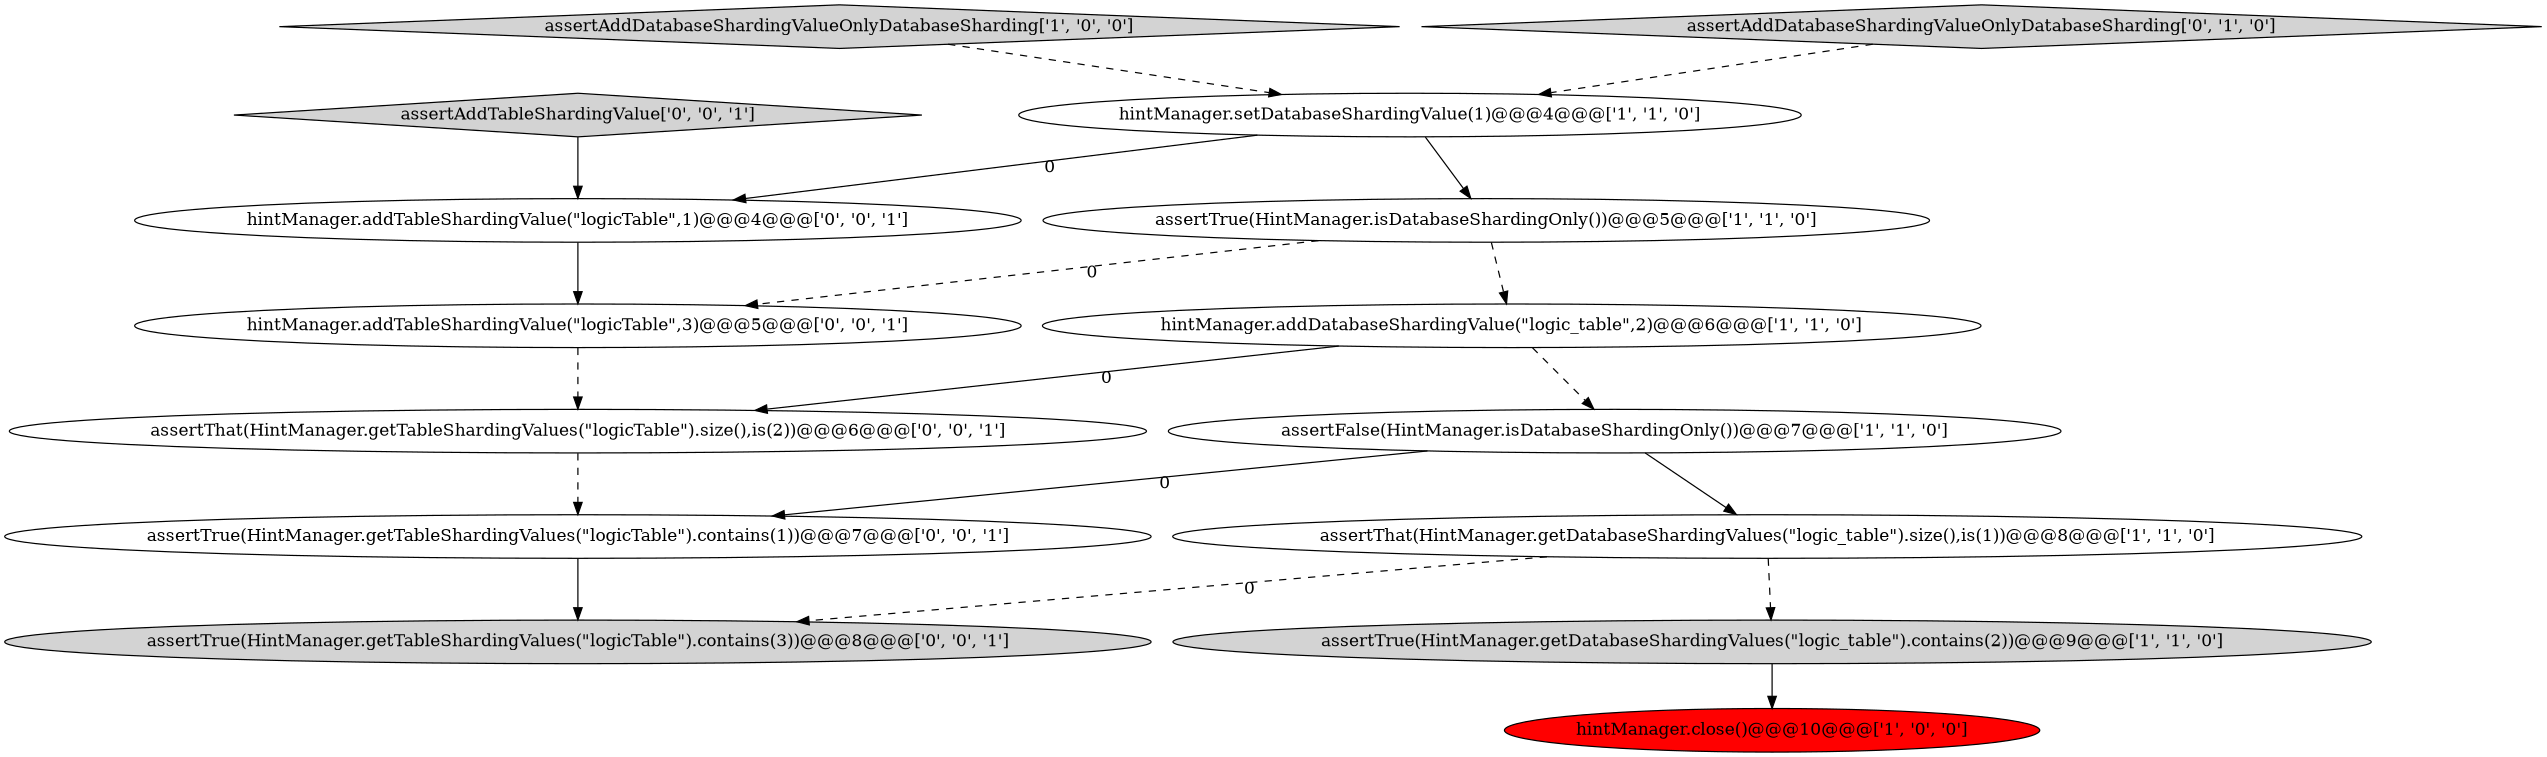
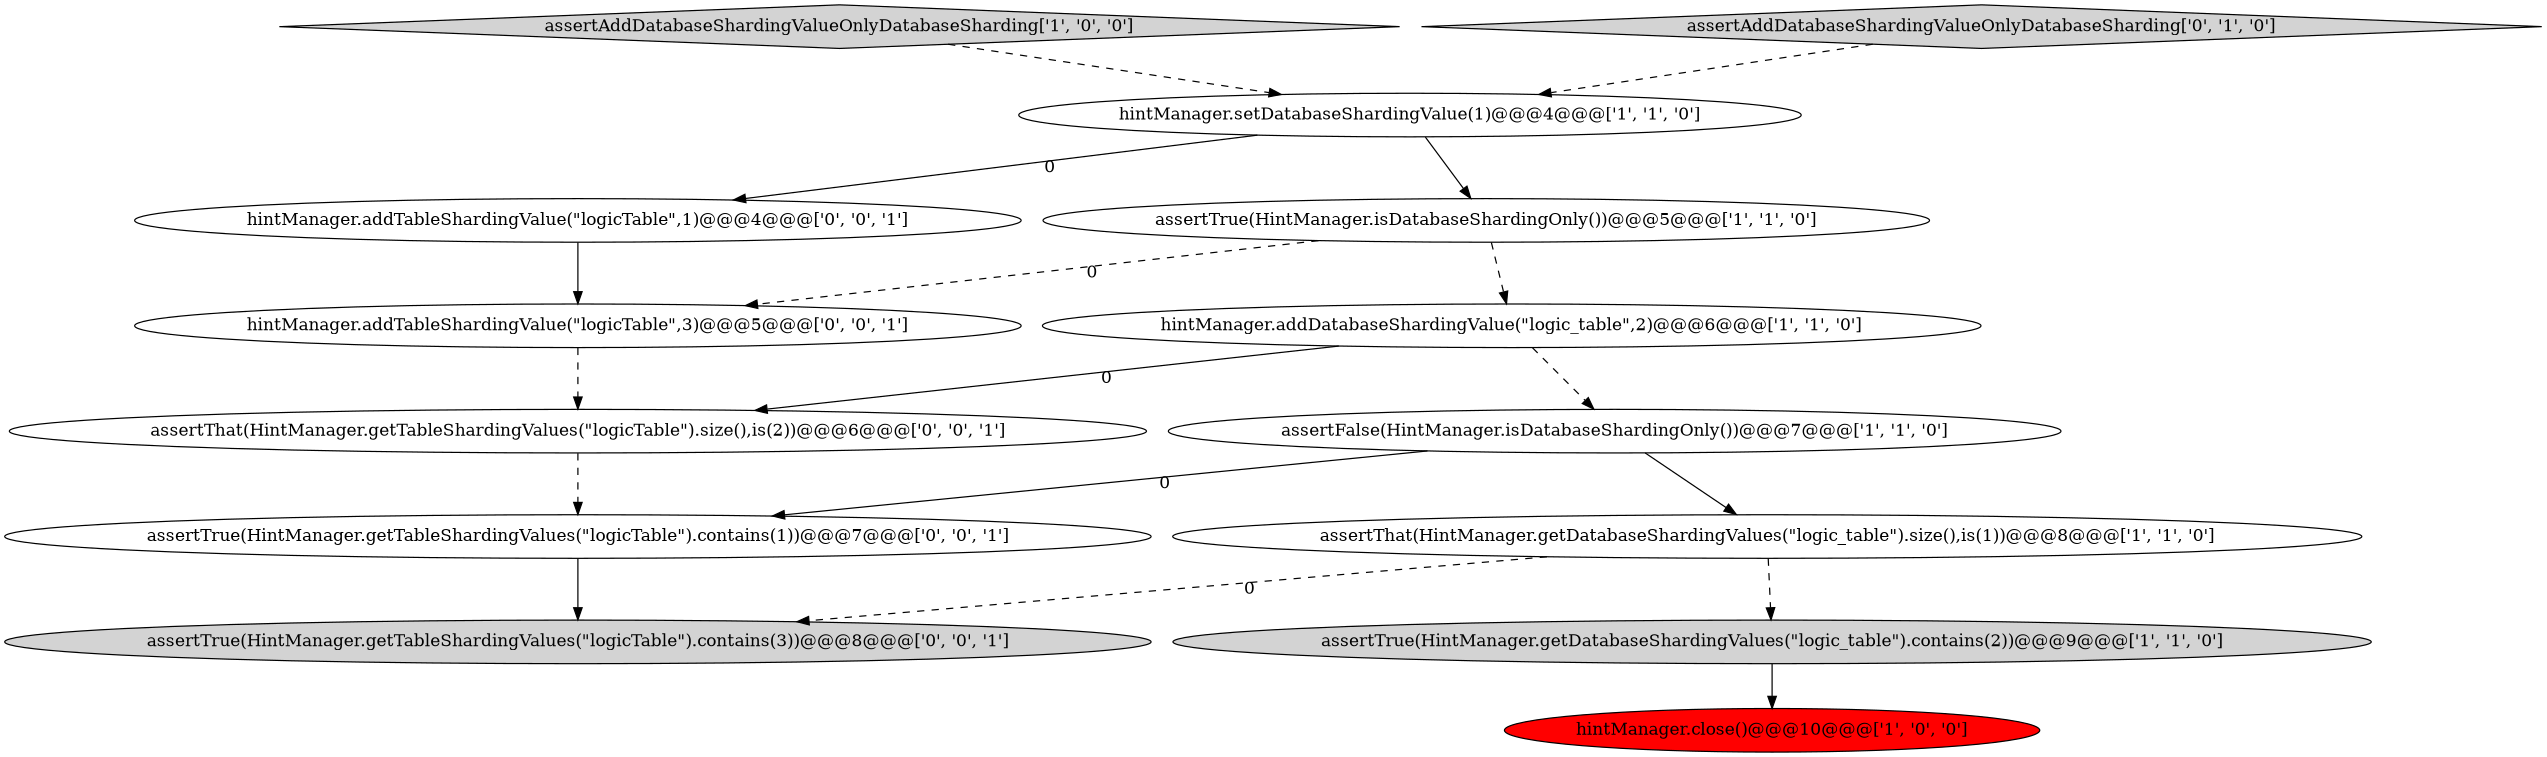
node "assertAddTableShardingValue['0', '0', '1']": removed
